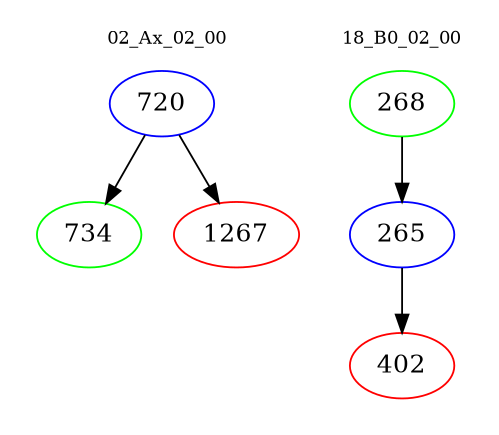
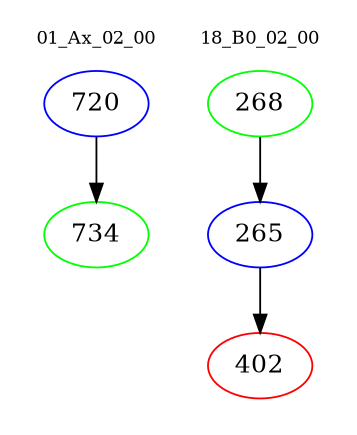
cluster "02_Ax_02_00": label "02_Ax_02_00" -> "01_Ax_02_00"
node "1267": removed
